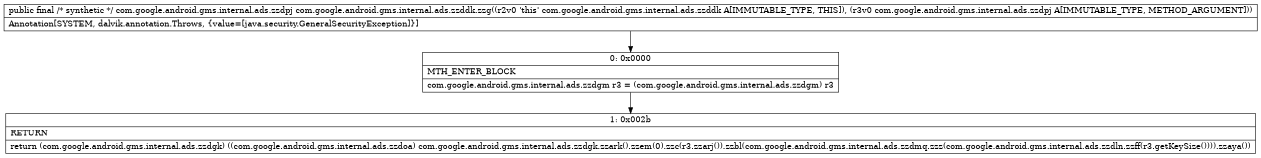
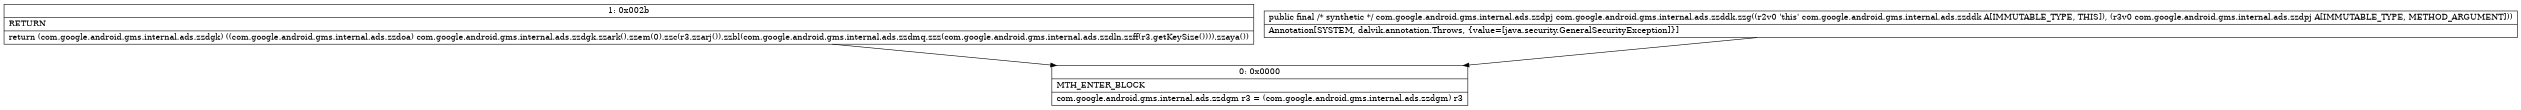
edge "0: 0x0000" -> "1: 0x002b": reversed
